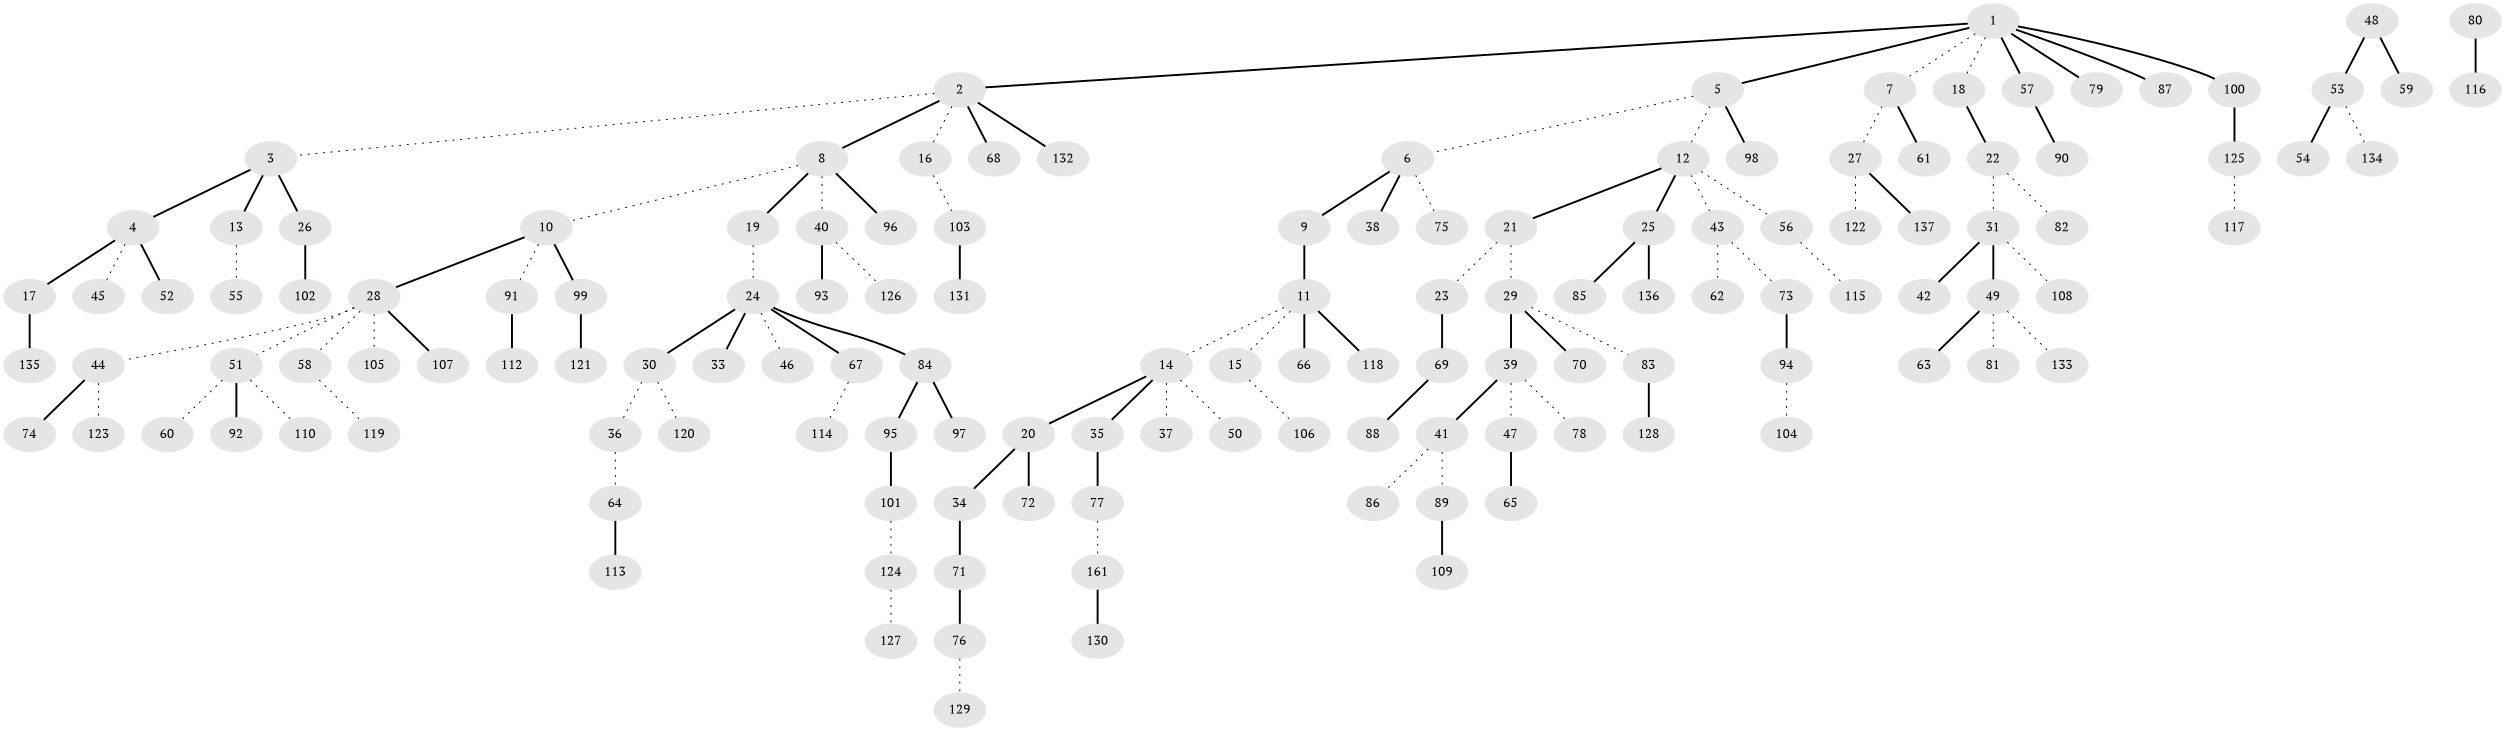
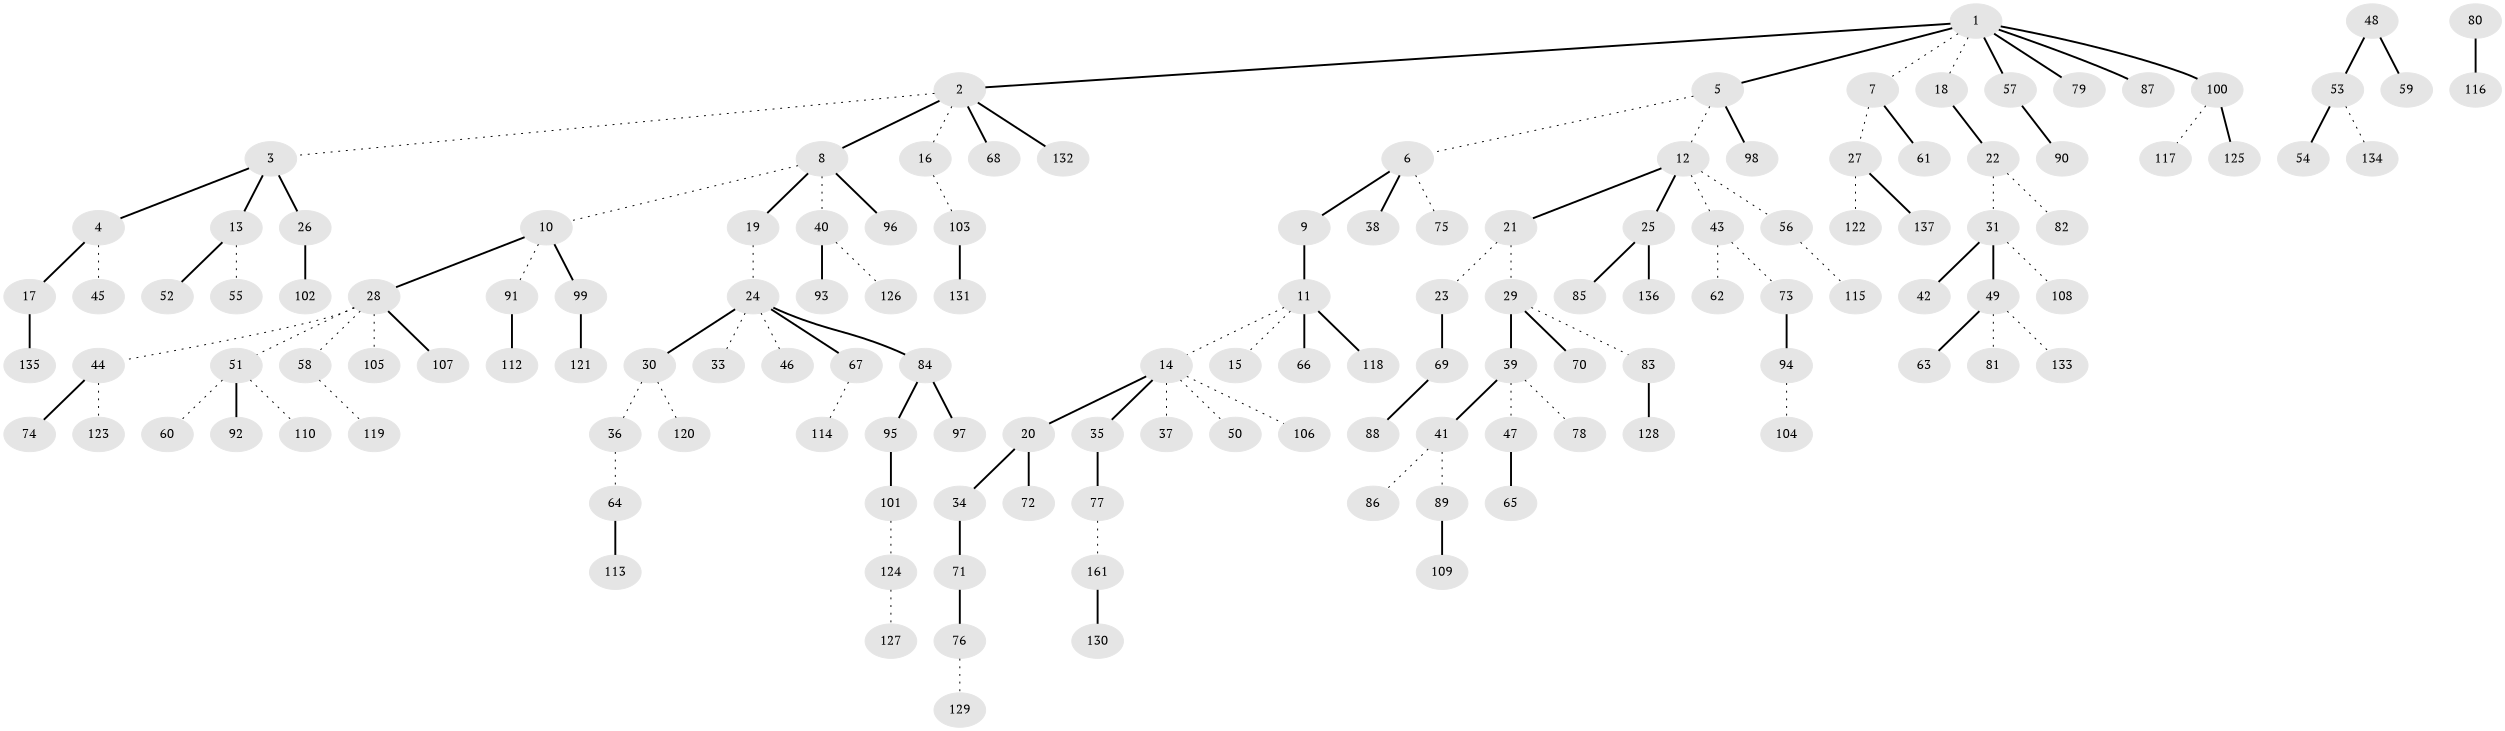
edge "125" -- "117": now "100" -- "117"
edge "4" -- "52": now "13" -- "52"
edge "24" -- "33": style bold -> dotted
edge "15" -- "106": now "14" -- "106"
